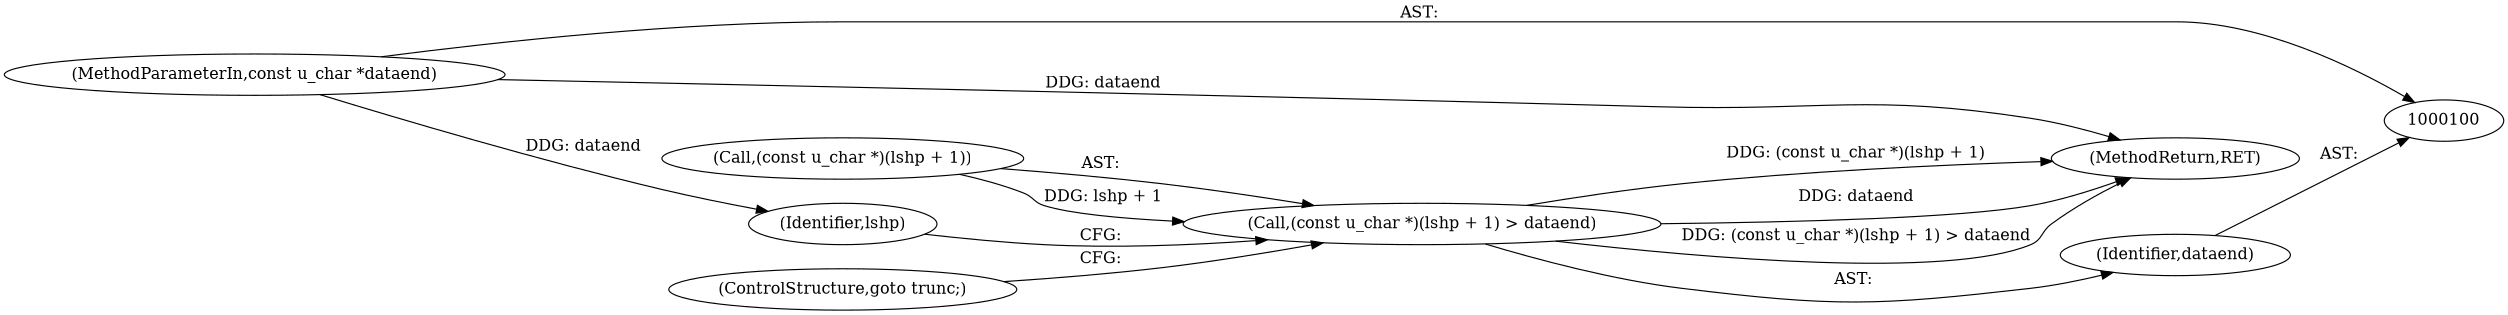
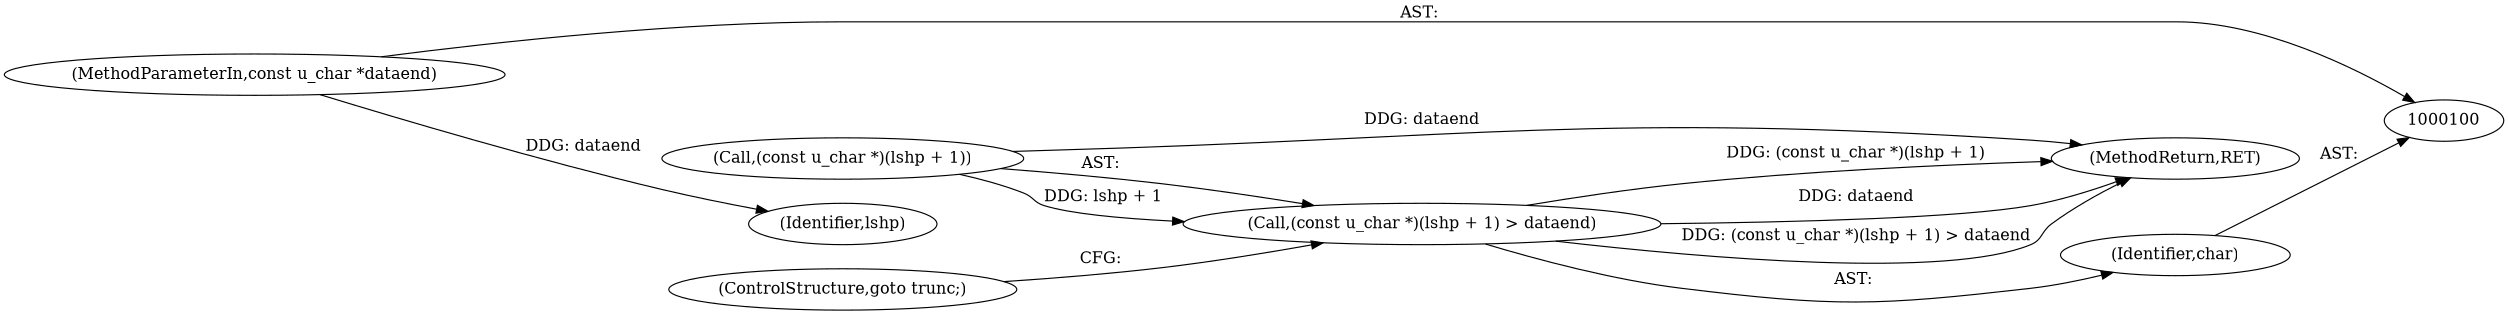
edge "(MethodParameterIn,const u_char *dataend)" -> "(MethodReturn,RET)": now "(Call,(const u_char *)(lshp + 1))" -> "(MethodReturn,RET)"
edge "(Identifier,lshp)" -> "(Call,(const u_char *)(lshp + 1) > dataend)": removed, label "CFG:"
node "(Identifier,dataend)": label "(Identifier,dataend)" -> "(Identifier,char)"
